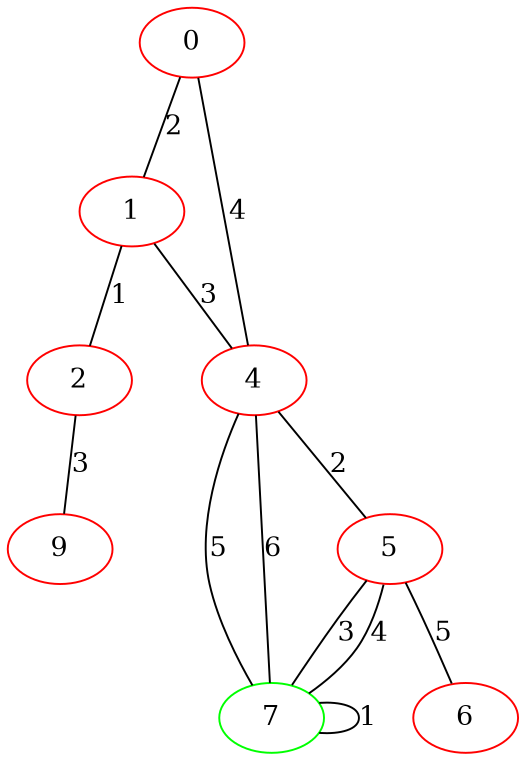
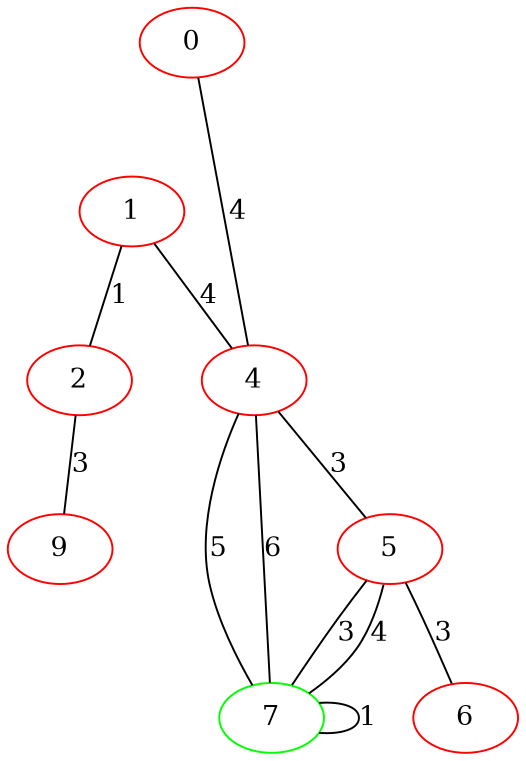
edge "0" -- "1": removed, label "2"
edge "1" -- "4": label "3" -> "4"
edge "4" -- "5": label "2" -> "3"
edge "5" -- "6": label "5" -> "3"
